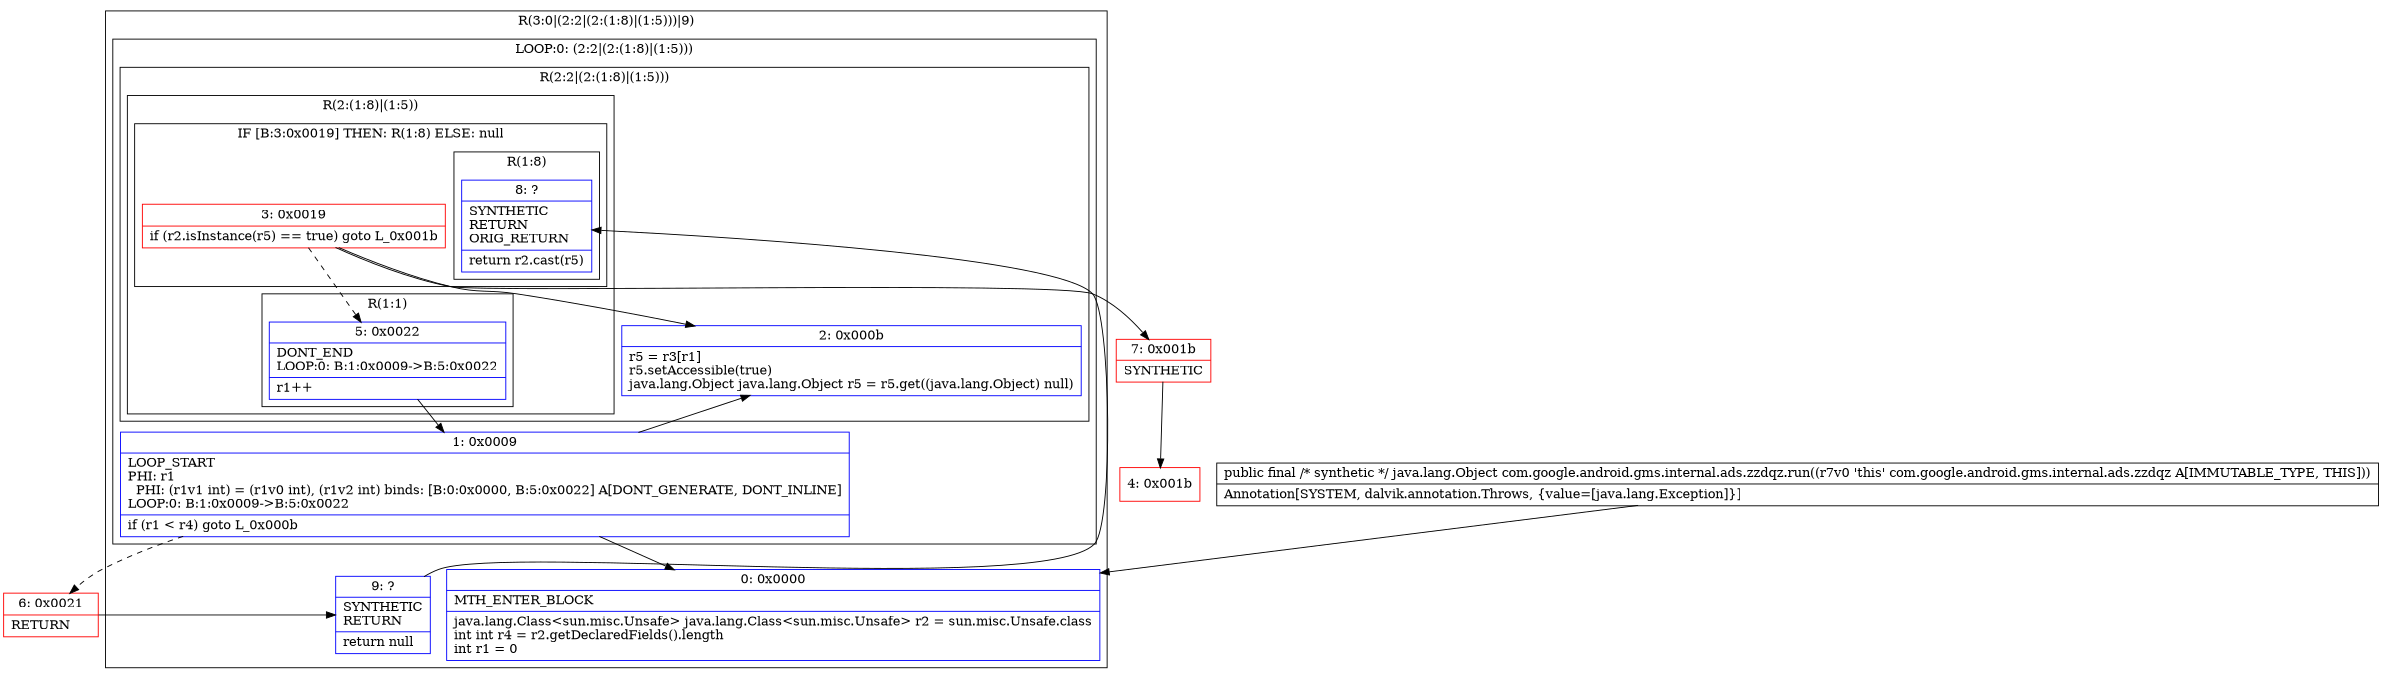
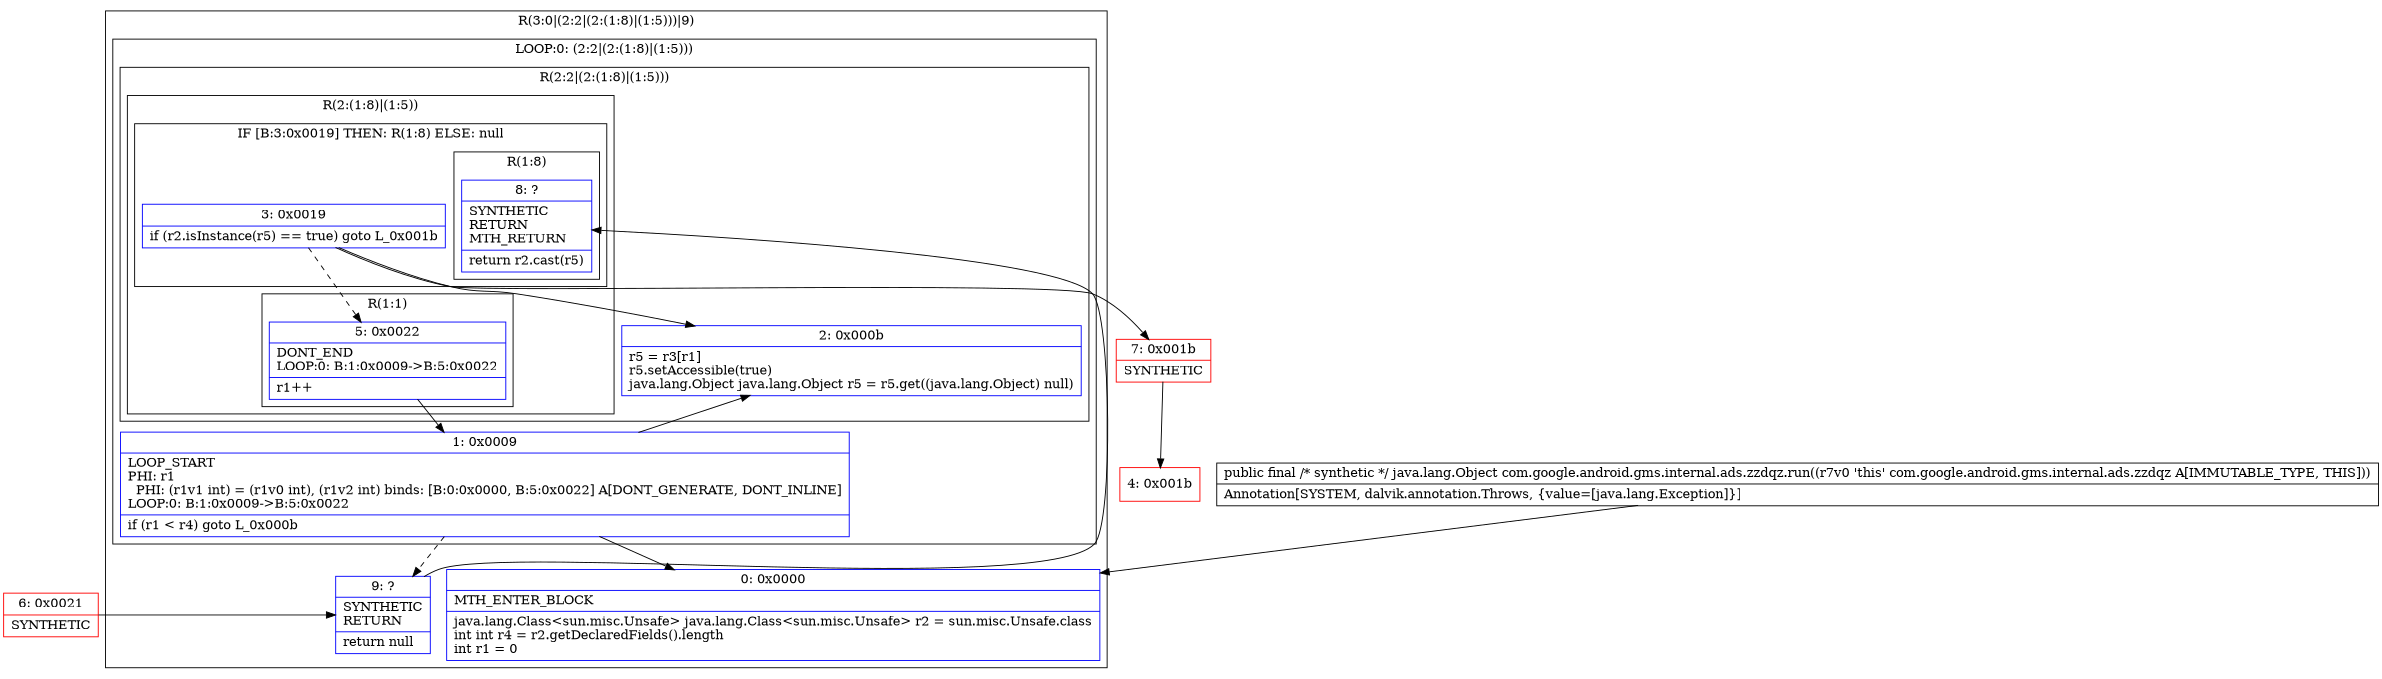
node "3: 0x0019": color red -> blue
node "8: ?": text "ORIG_RETURN" -> "MTH_RETURN"
edge "1: 0x0009" -> "6: 0x0021": now "1: 0x0009" -> "9: ?"
node "6: 0x0021": text "RETURN" -> "SYNTHETIC"
